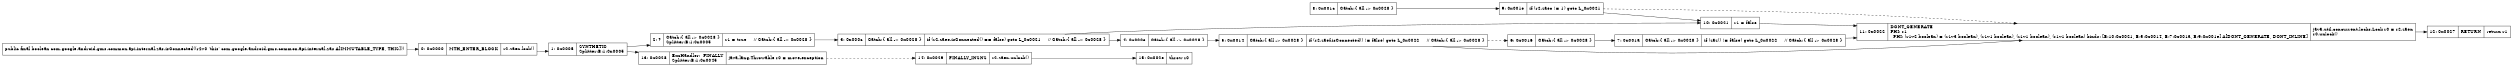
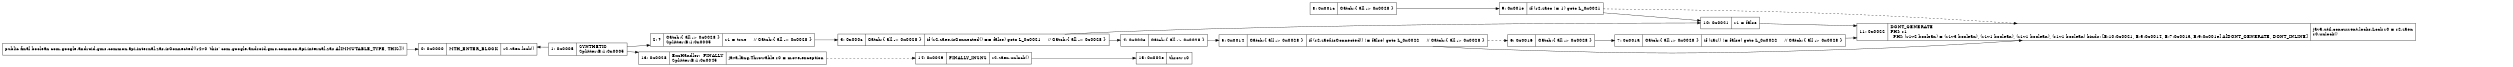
node "12: 0x0027": removed
edge "0: 0x0000" -> "1: 0x0005": reversed
